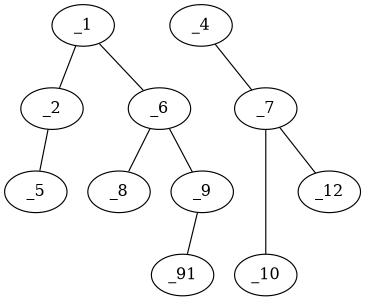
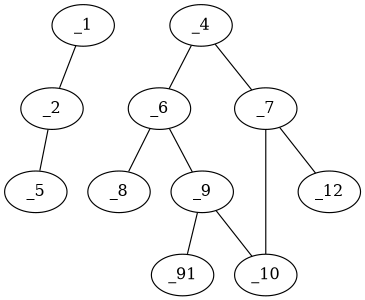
edge "_1" -- "_6": now "_4" -- "_6"
edge "_9" -- "_10": added
